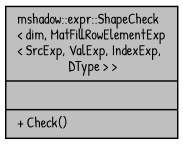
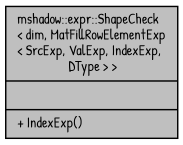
node "mshadow::expr::ShapeCheck": text "+ Check()" -> "+ IndexExp()"
